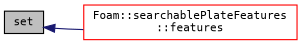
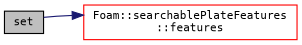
edge "Foam::searchablePlateFeatures ::features" -> "set": reversed
